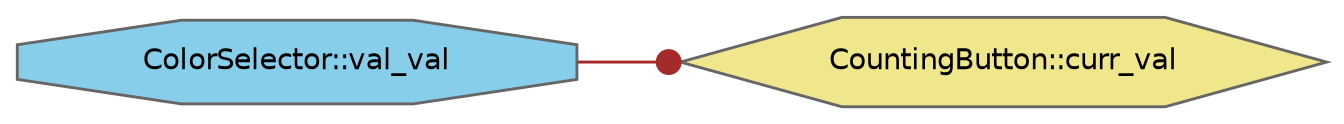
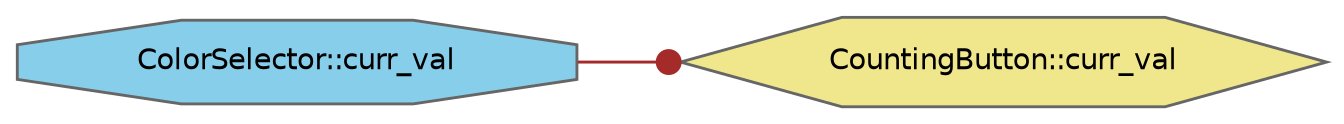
node "ColorSelector::val_val": label "ColorSelector::val_val" -> "ColorSelector::curr_val"
